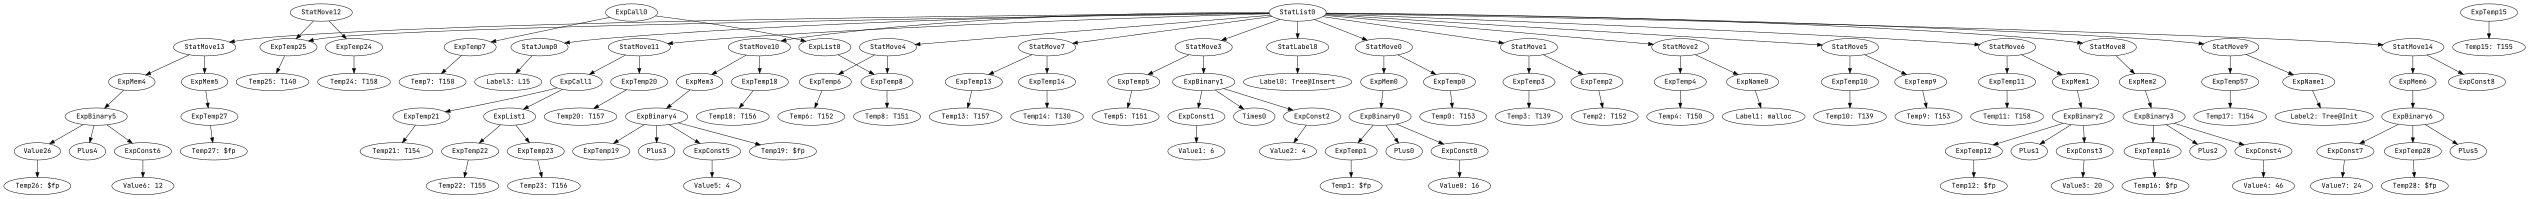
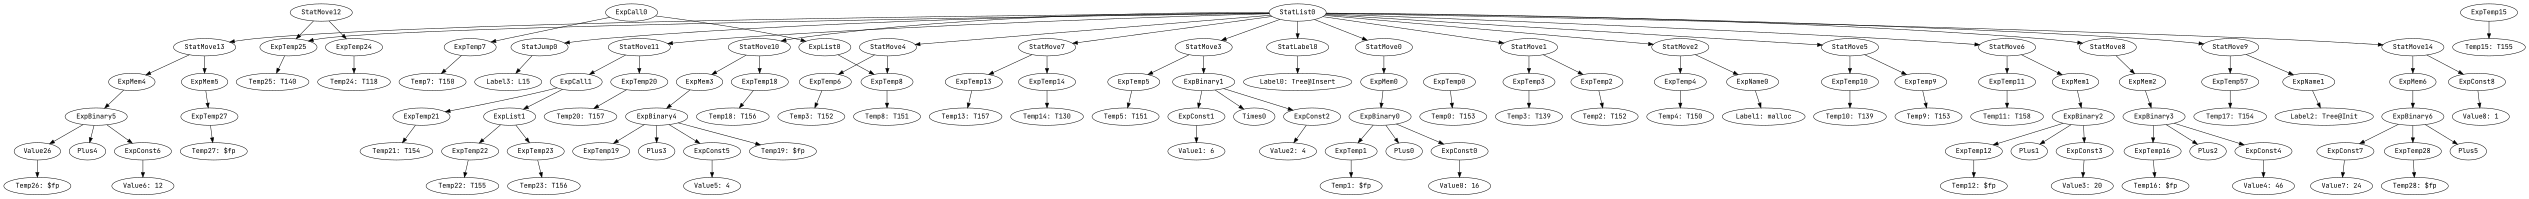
edge "StatMove0" -> "ExpTemp0": removed
node "Temp24: T158": label "Temp24: T158" -> "Temp24: T118"
node "Temp6: T152": label "Temp6: T152" -> "Temp3: T152"
node "Value8: 1": added
